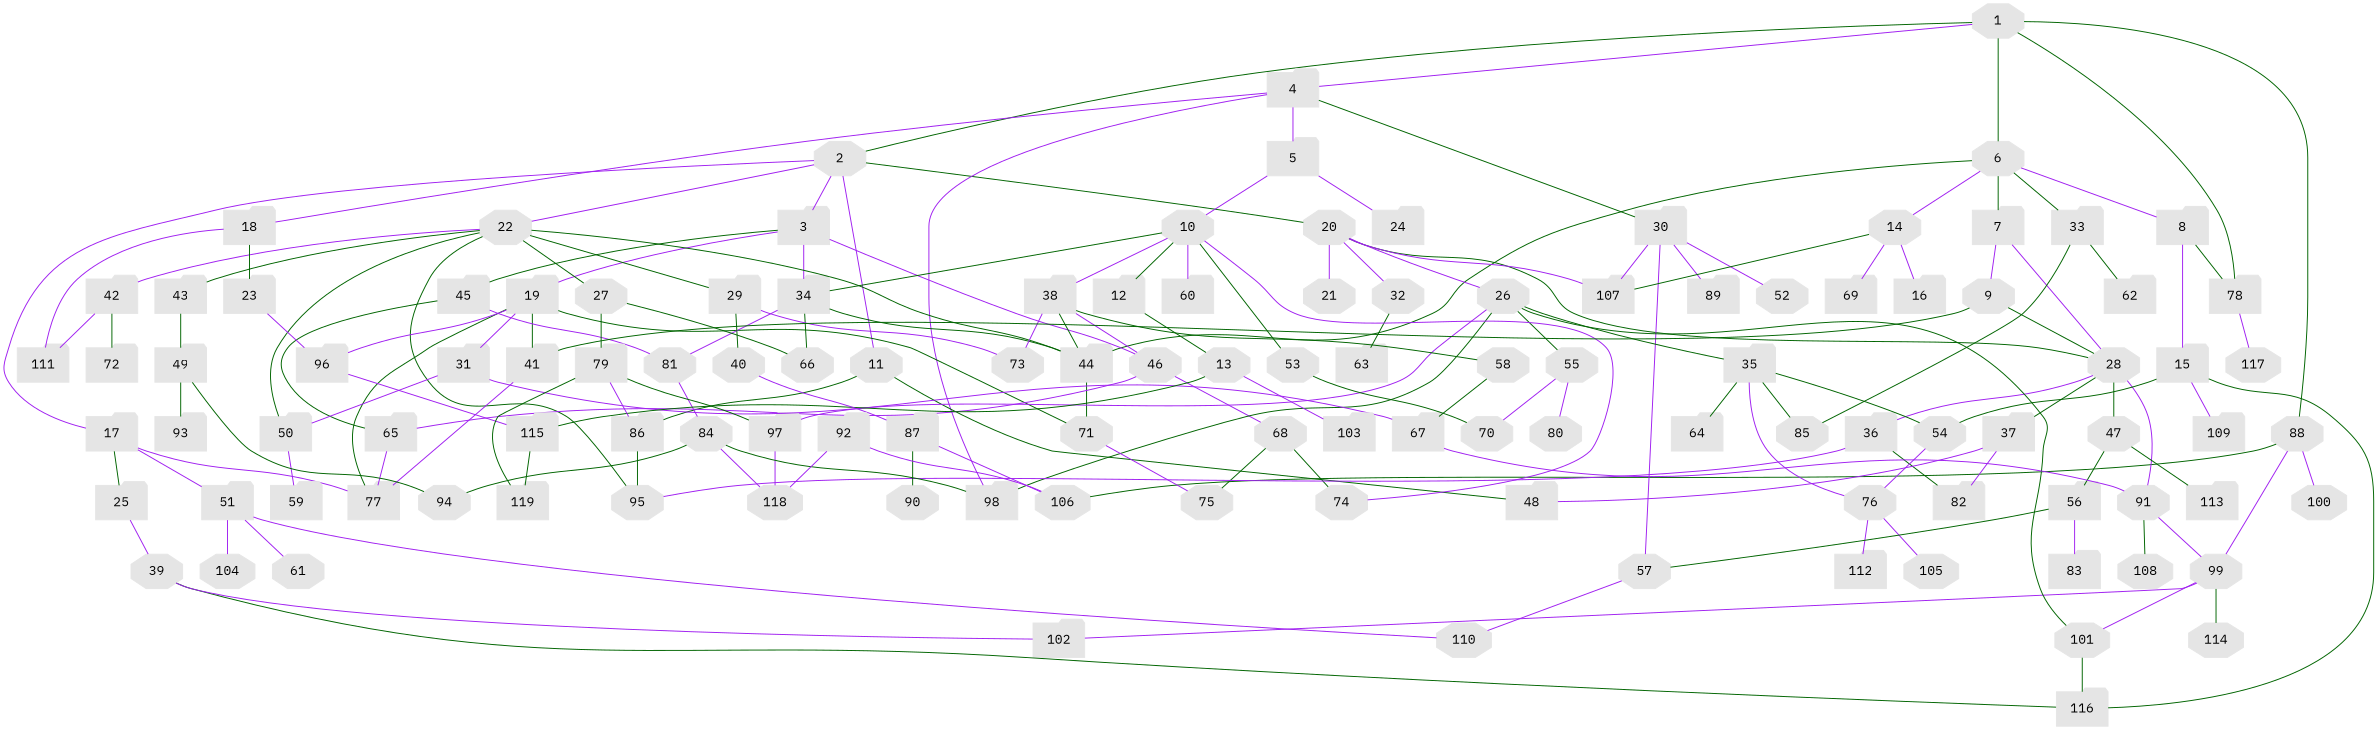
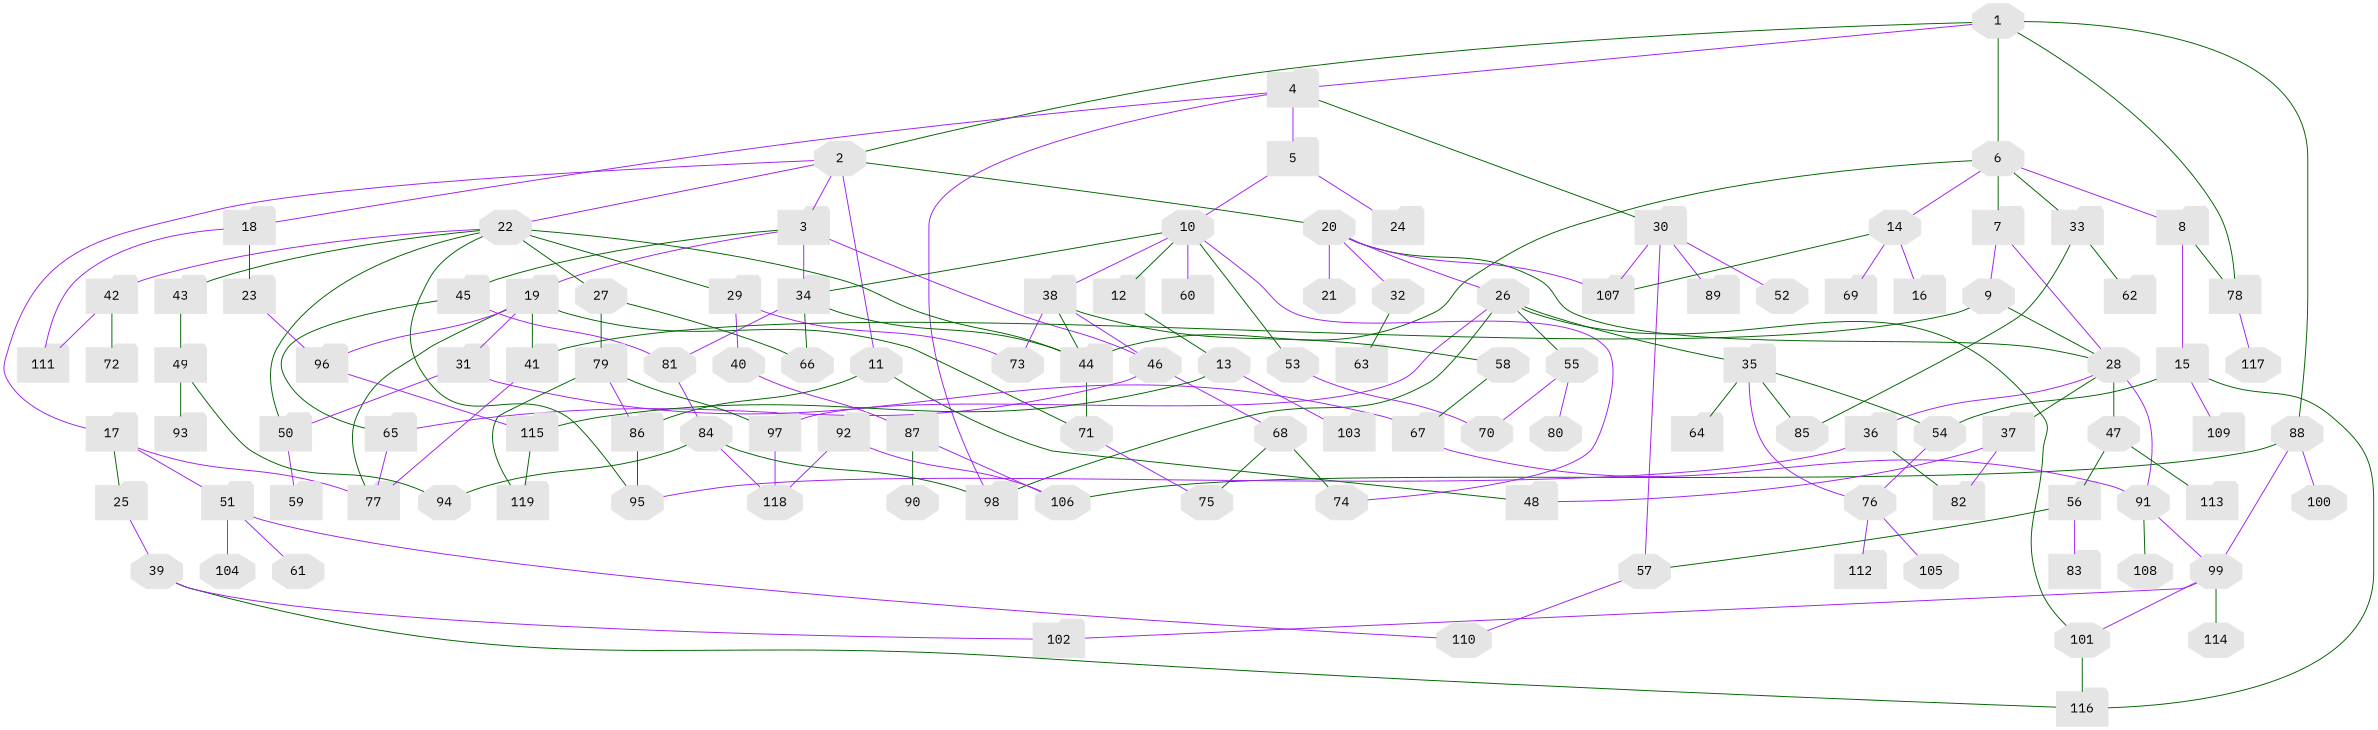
edge "29" -- "40": color darkgreen -> purple
edge "53" -- "70": color darkgreen -> purple
